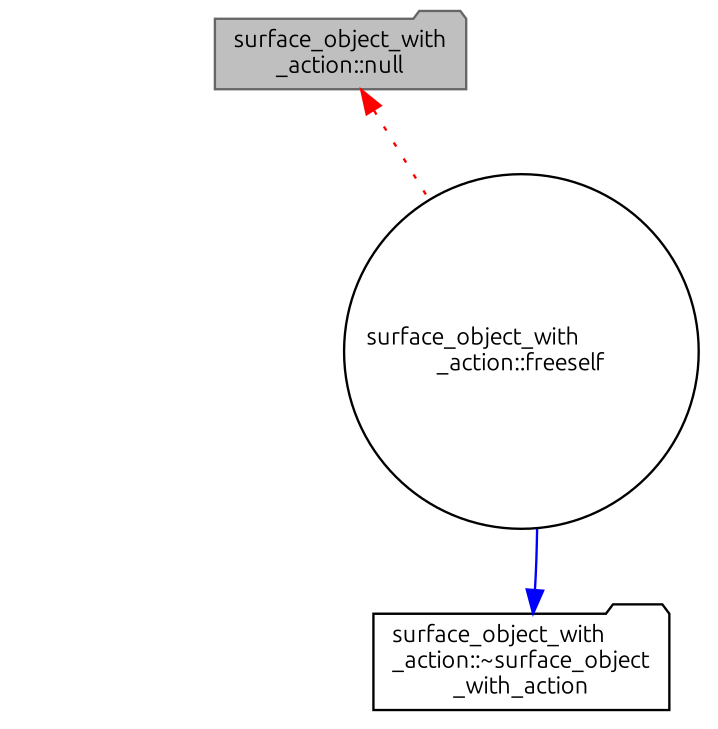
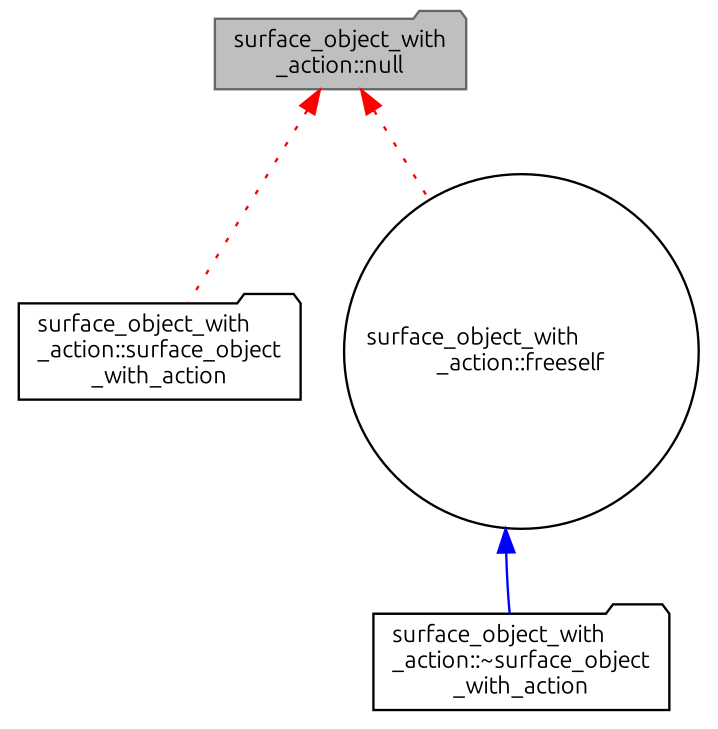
node "surface_object_with _action::surface_object _with_action": added
edge "surface_object_with _action::freeself" -> "surface_object_with _action::~surface_object _with_action": reversed
